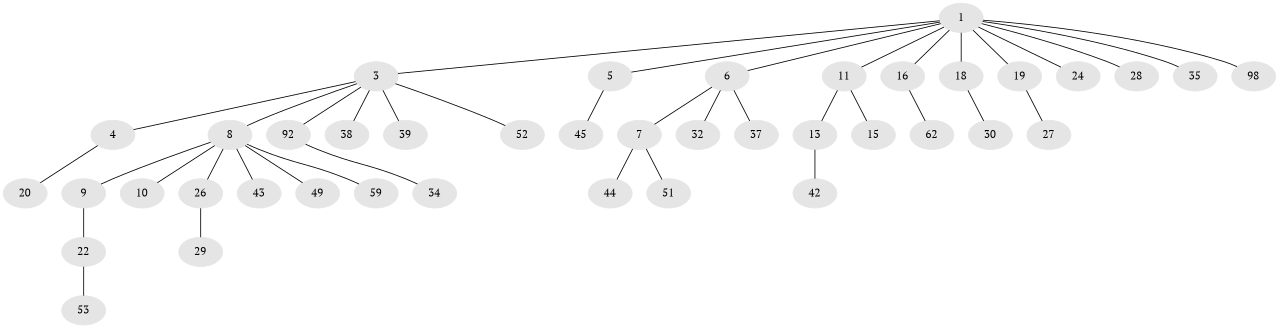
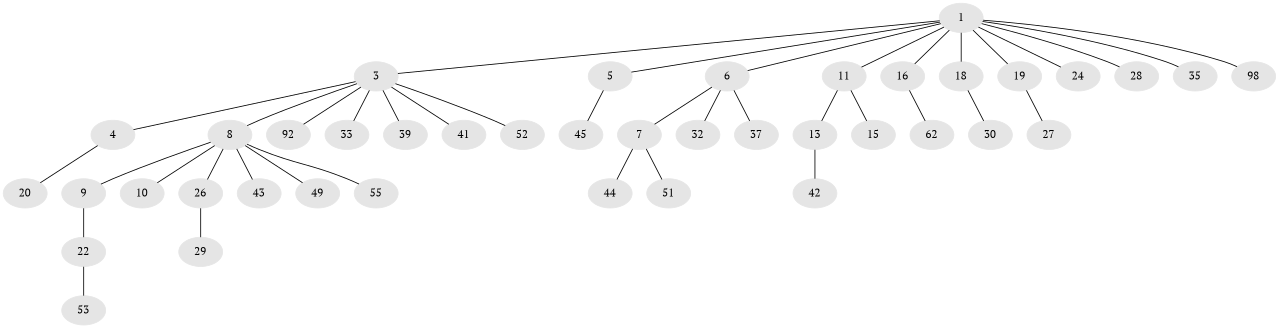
node "38": label "38" -> "33"
node "41": added
node "59": label "59" -> "55"
node "34": removed
